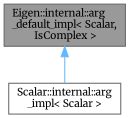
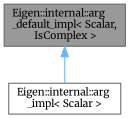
node "Scalar::internal::arg _impl< Scalar >": label "Scalar::internal::arg _impl< Scalar >" -> "Eigen::internal::arg _impl< Scalar >"
